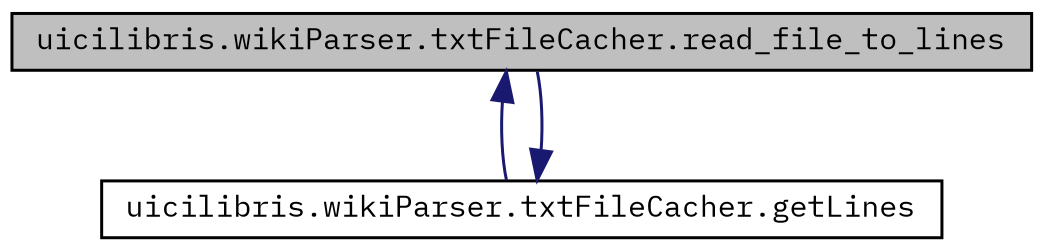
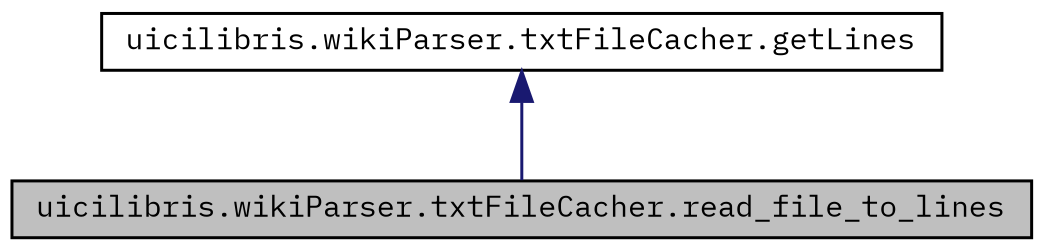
edge "uicilibris.wikiParser.txtFileCacher.getLines" -> "uicilibris.wikiParser.txtFileCacher.read_file_to_lines": removed
